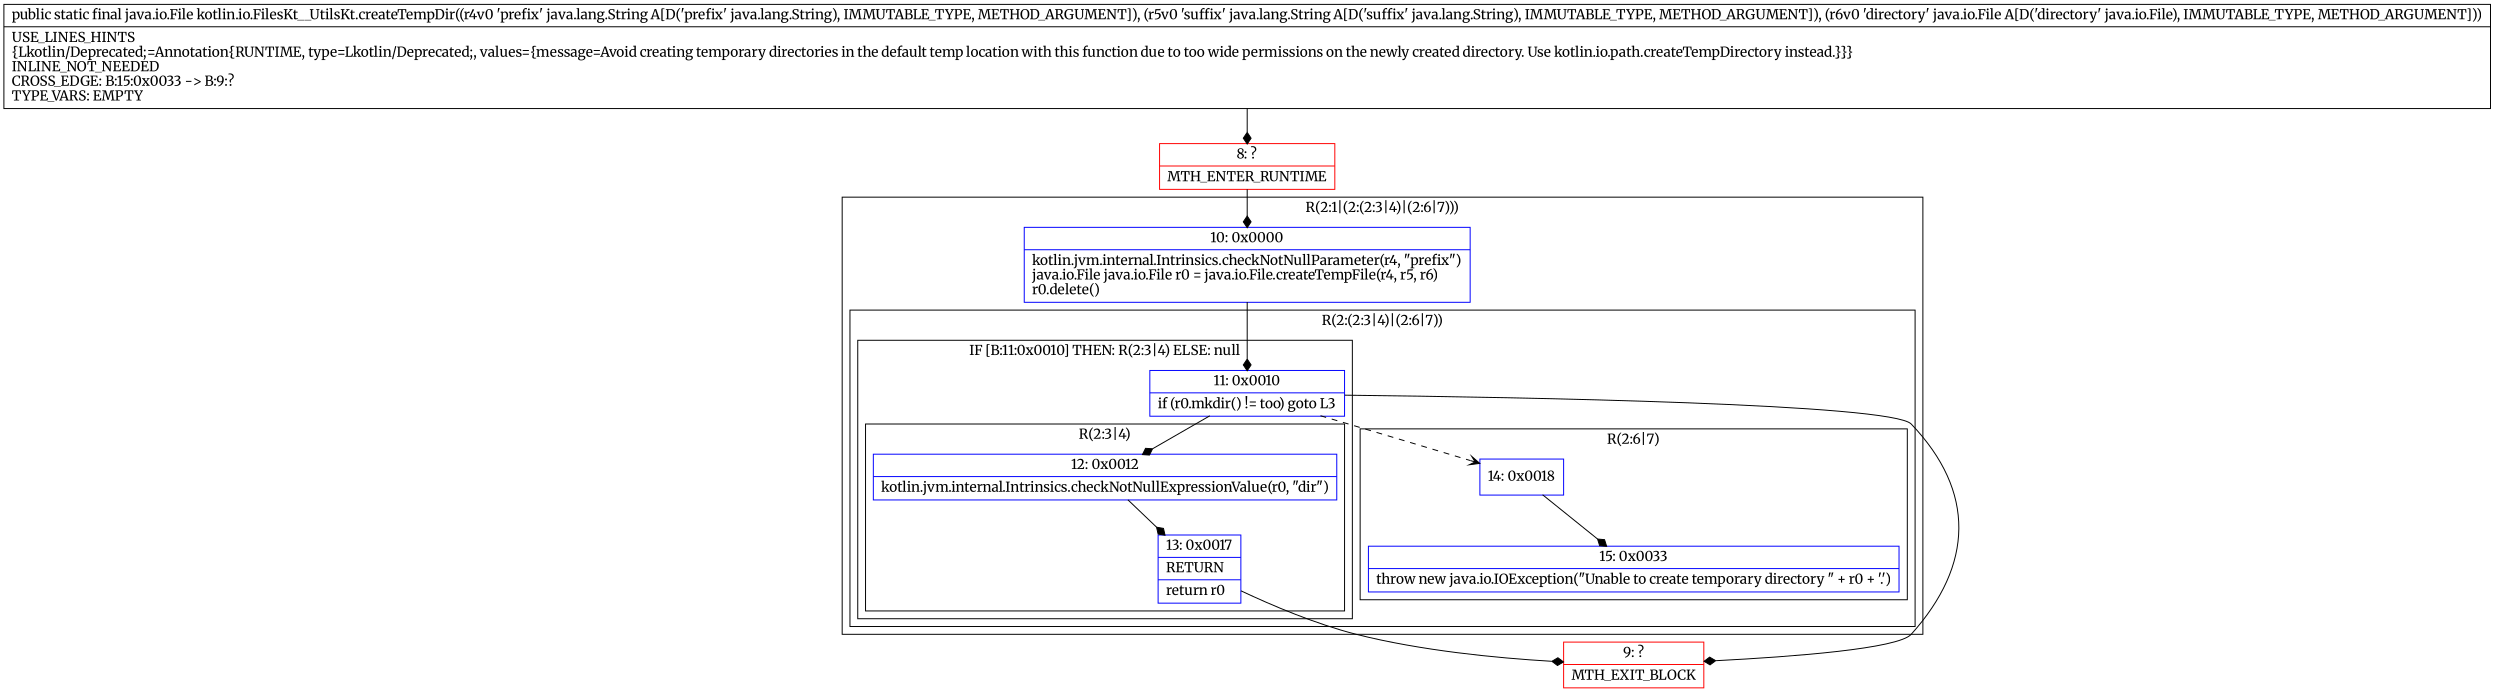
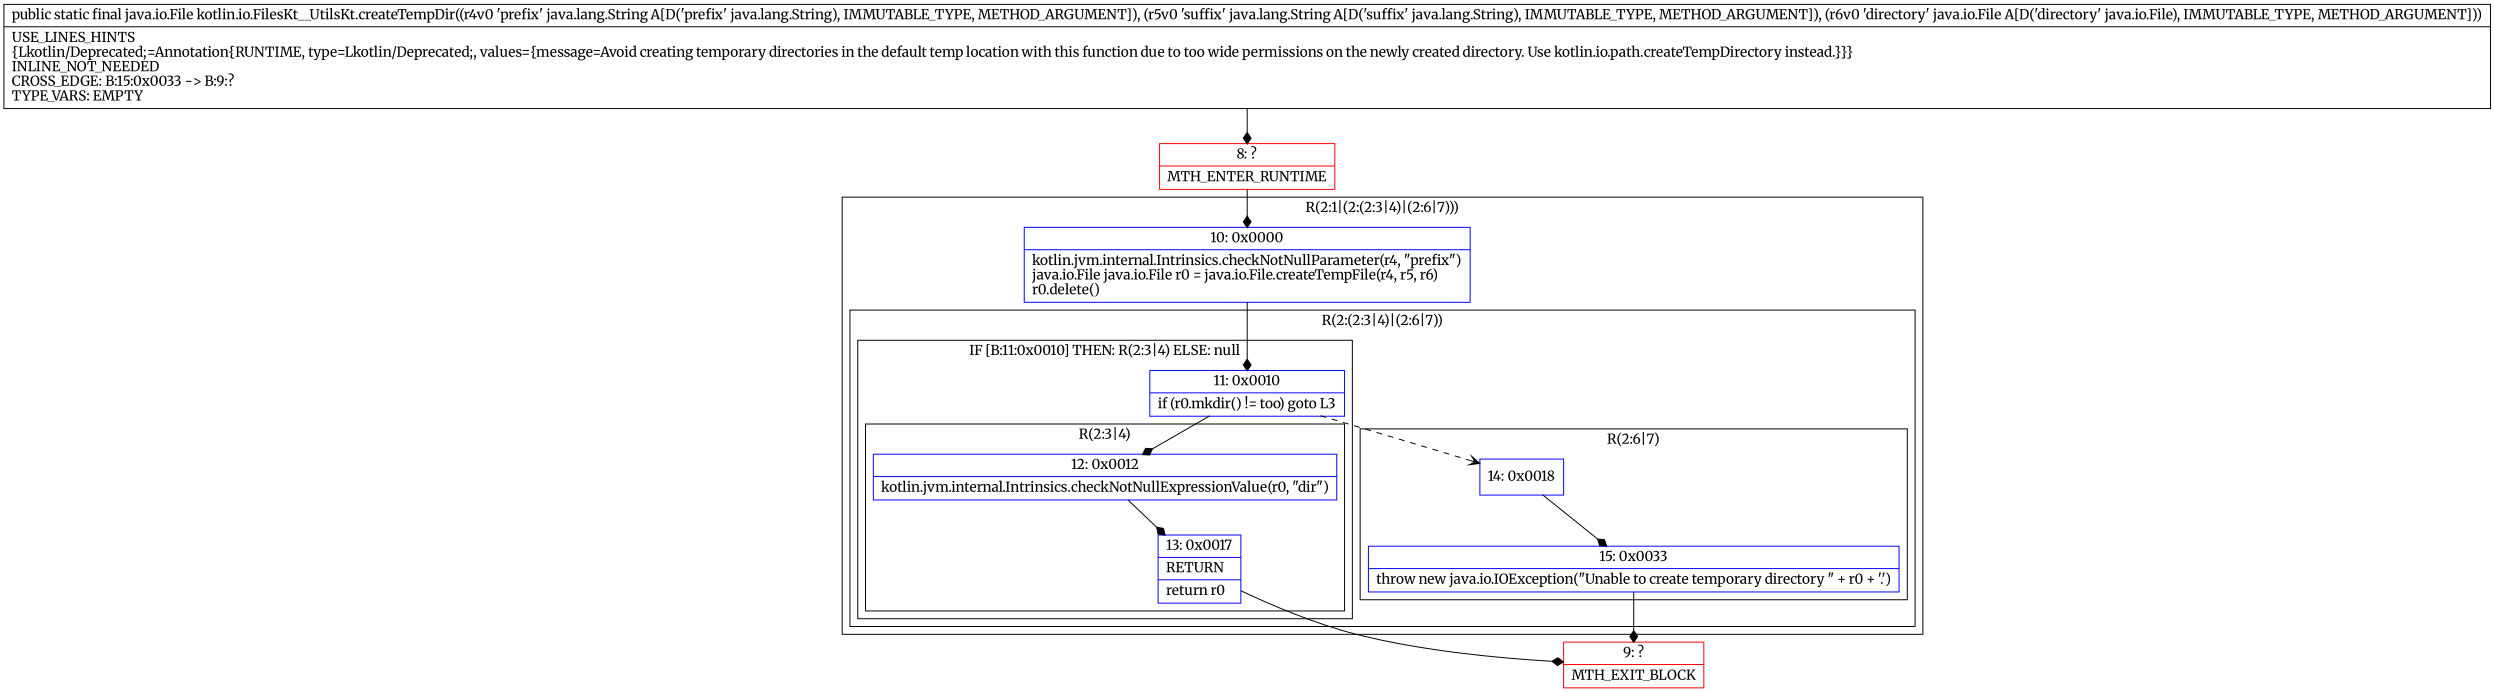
edge "11: 0x0010" -> "9: ?": now "15: 0x0033" -> "9: ?"
